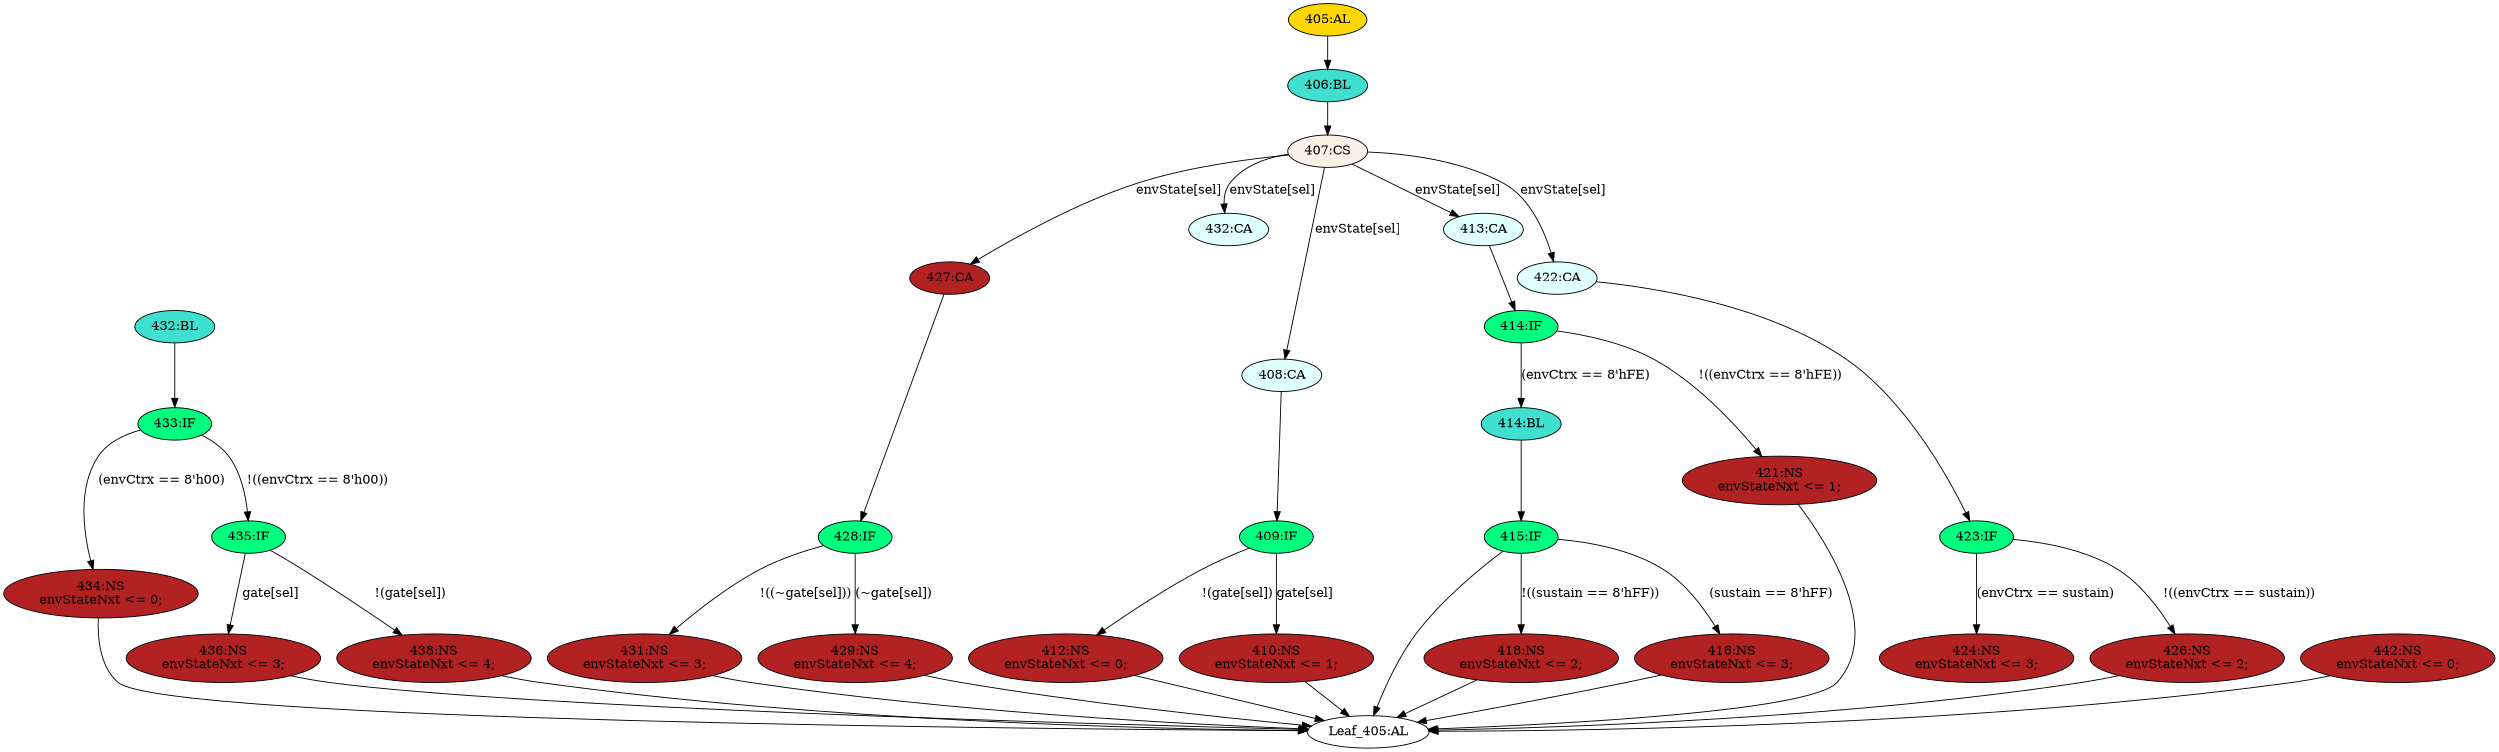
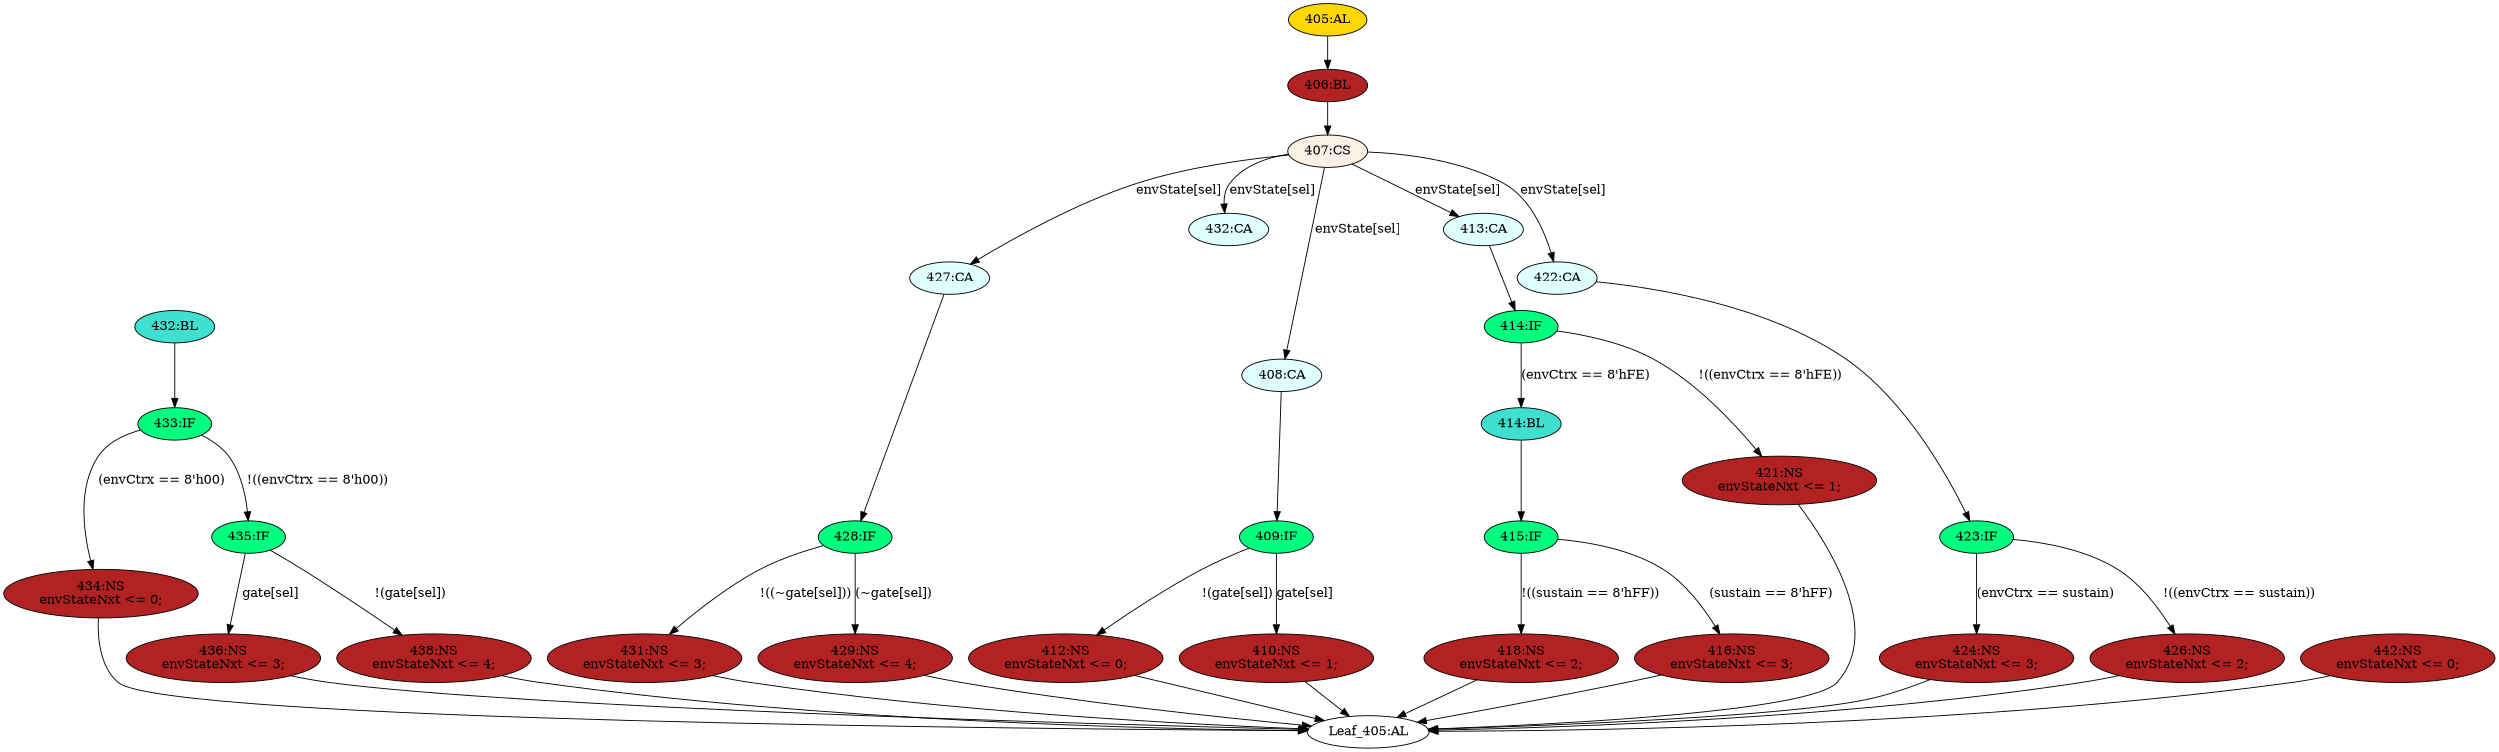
node "406:BL": fillcolor turquoise -> firebrick
node "427:CA": fillcolor firebrick -> lightcyan
edge "415:IF" -> "Leaf_405:AL": now "424:NS envStateNxt <= 3;" -> "Leaf_405:AL"
